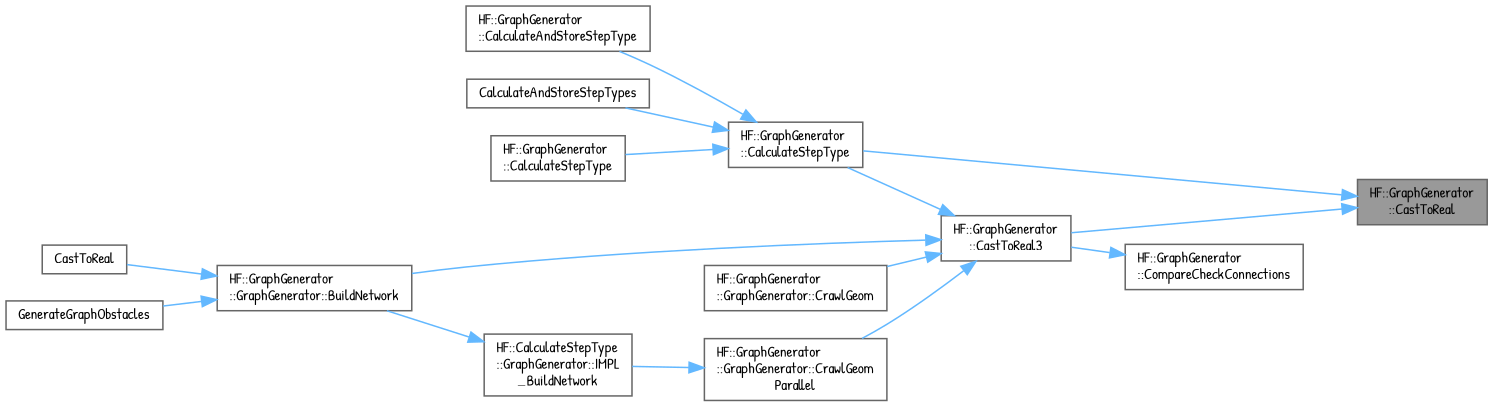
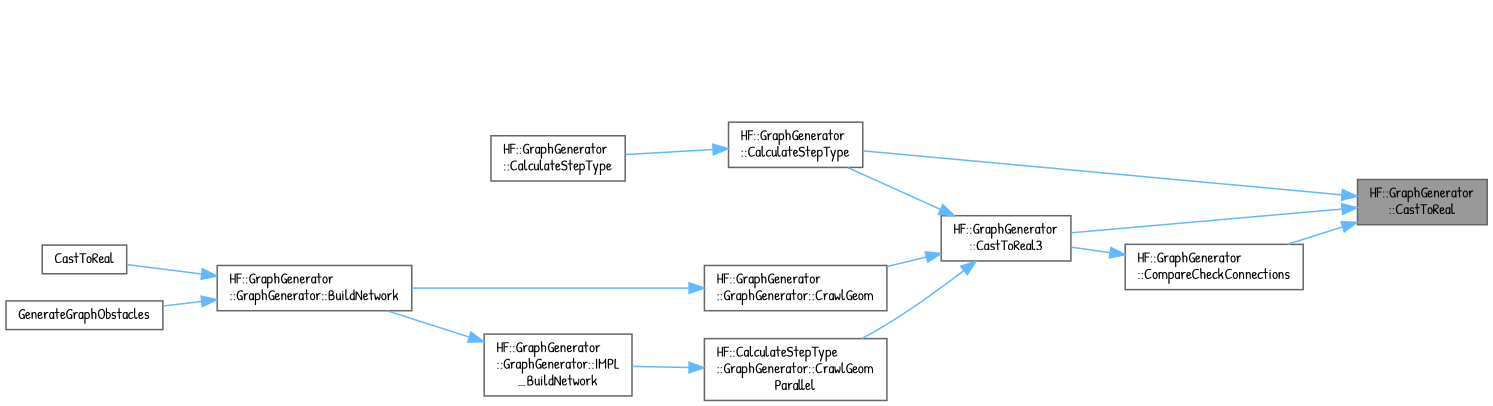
node "HF::GraphGenerator ::CalculateAndStoreStepType": removed
node "CalculateAndStoreStepTypes": removed
edge "HF::GraphGenerator ::CompareCheckConnections" -> "HF::GraphGenerator ::CastToReal": added
edge "HF::GraphGenerator ::GraphGenerator::BuildNetwork" -> "HF::GraphGenerator ::CastToReal3": now "HF::GraphGenerator ::GraphGenerator::BuildNetwork" -> "HF::GraphGenerator ::GraphGenerator::CrawlGeom"
node "HF::CalculateStepType ::GraphGenerator::IMPL _BuildNetwork": label "HF::CalculateStepType ::GraphGenerator::IMPL _BuildNetwork" -> "HF::GraphGenerator ::GraphGenerator::IMPL _BuildNetwork"
node "HF::GraphGenerator ::GraphGenerator::CrawlGeom Parallel": label "HF::GraphGenerator ::GraphGenerator::CrawlGeom Parallel" -> "HF::CalculateStepType ::GraphGenerator::CrawlGeom Parallel"
